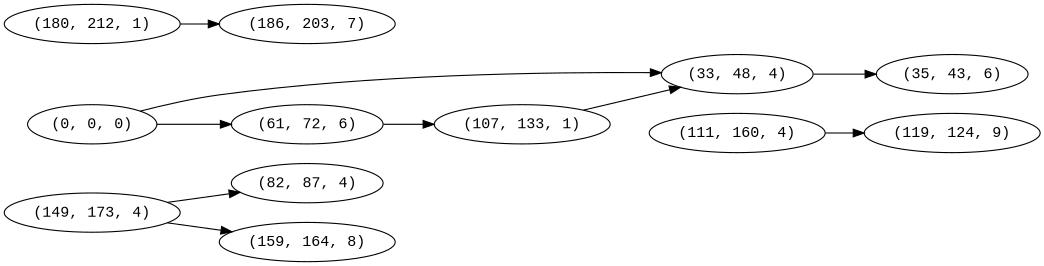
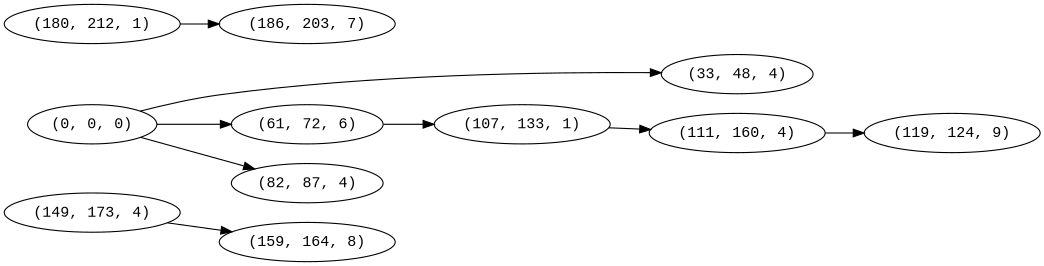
node "(35, 43, 6)": removed
edge "(107, 133, 1)" -> "(33, 48, 4)": now "(107, 133, 1)" -> "(111, 160, 4)"
edge "(149, 173, 4)" -> "(82, 87, 4)": now "(0, 0, 0)" -> "(82, 87, 4)"
